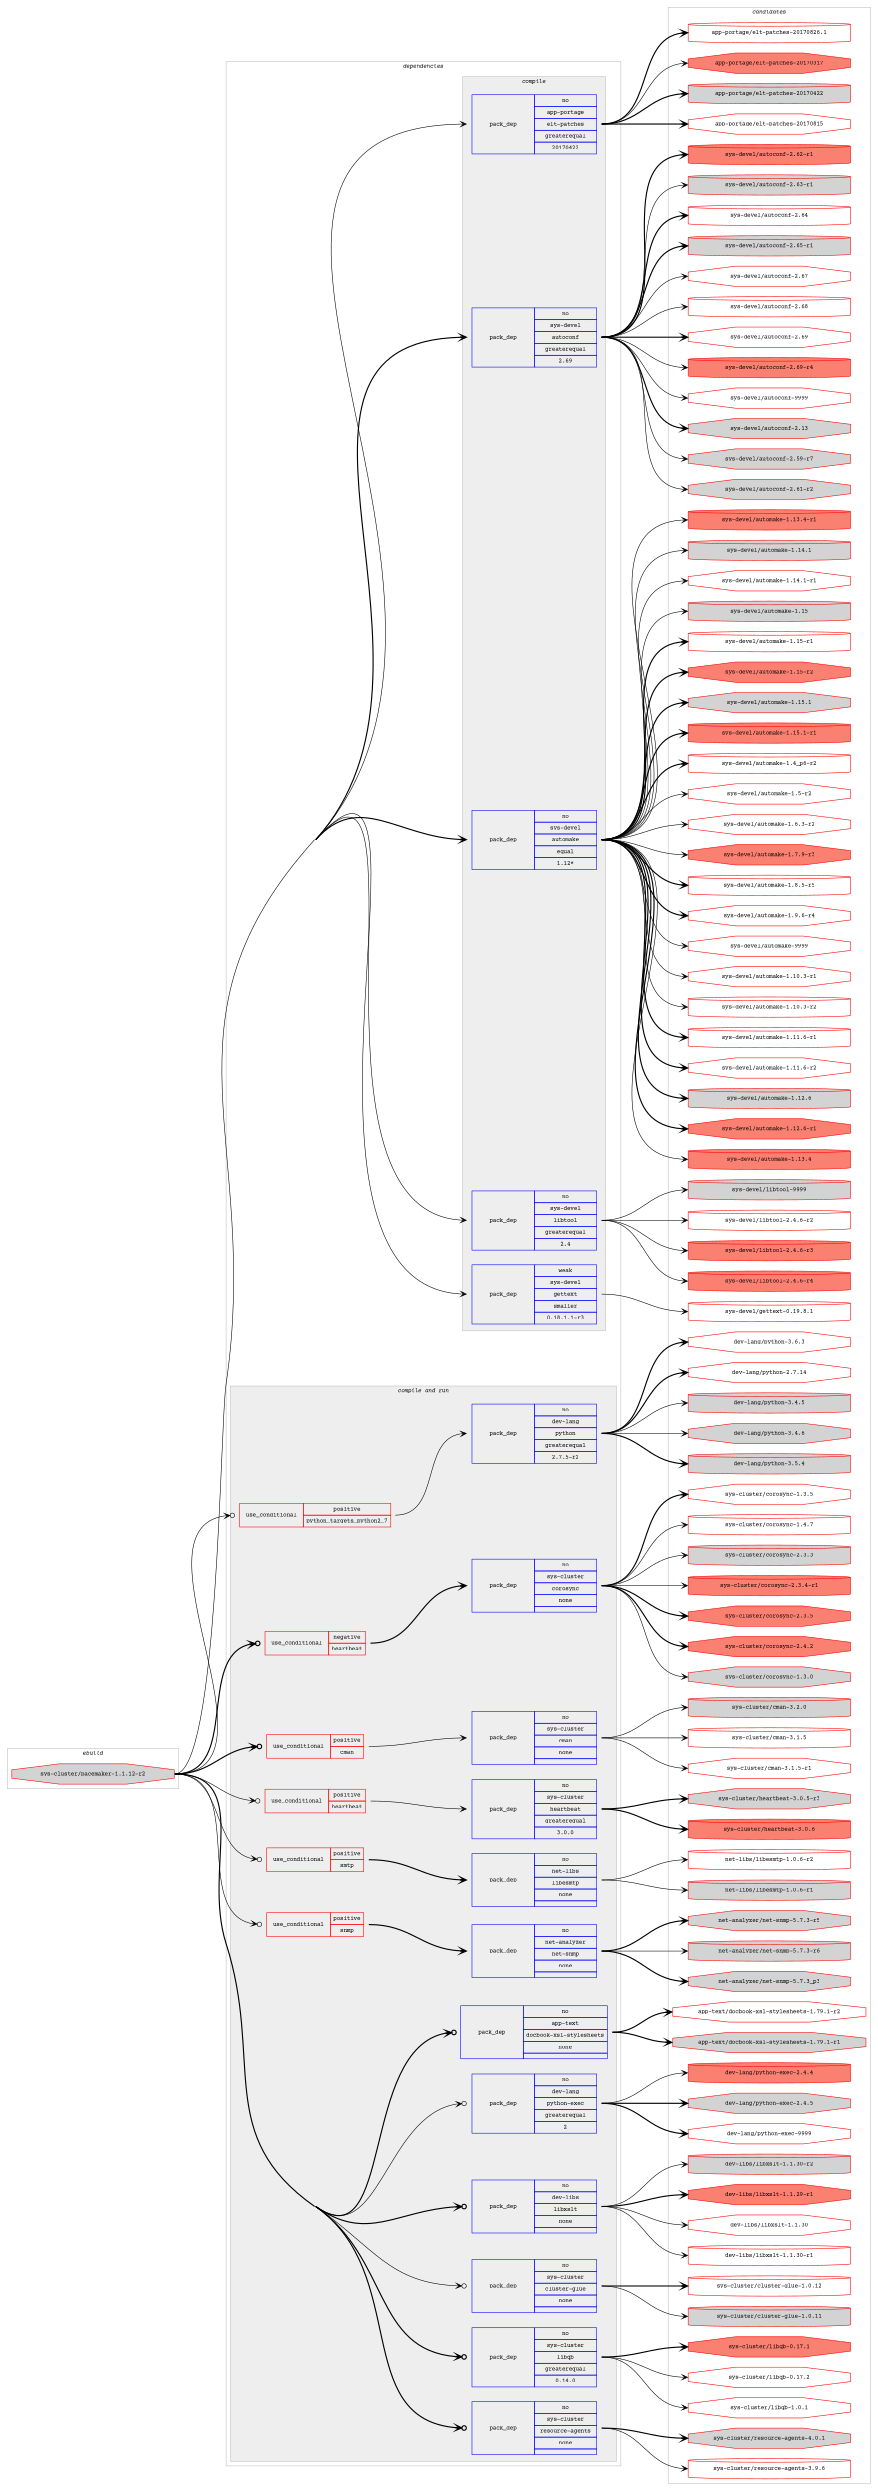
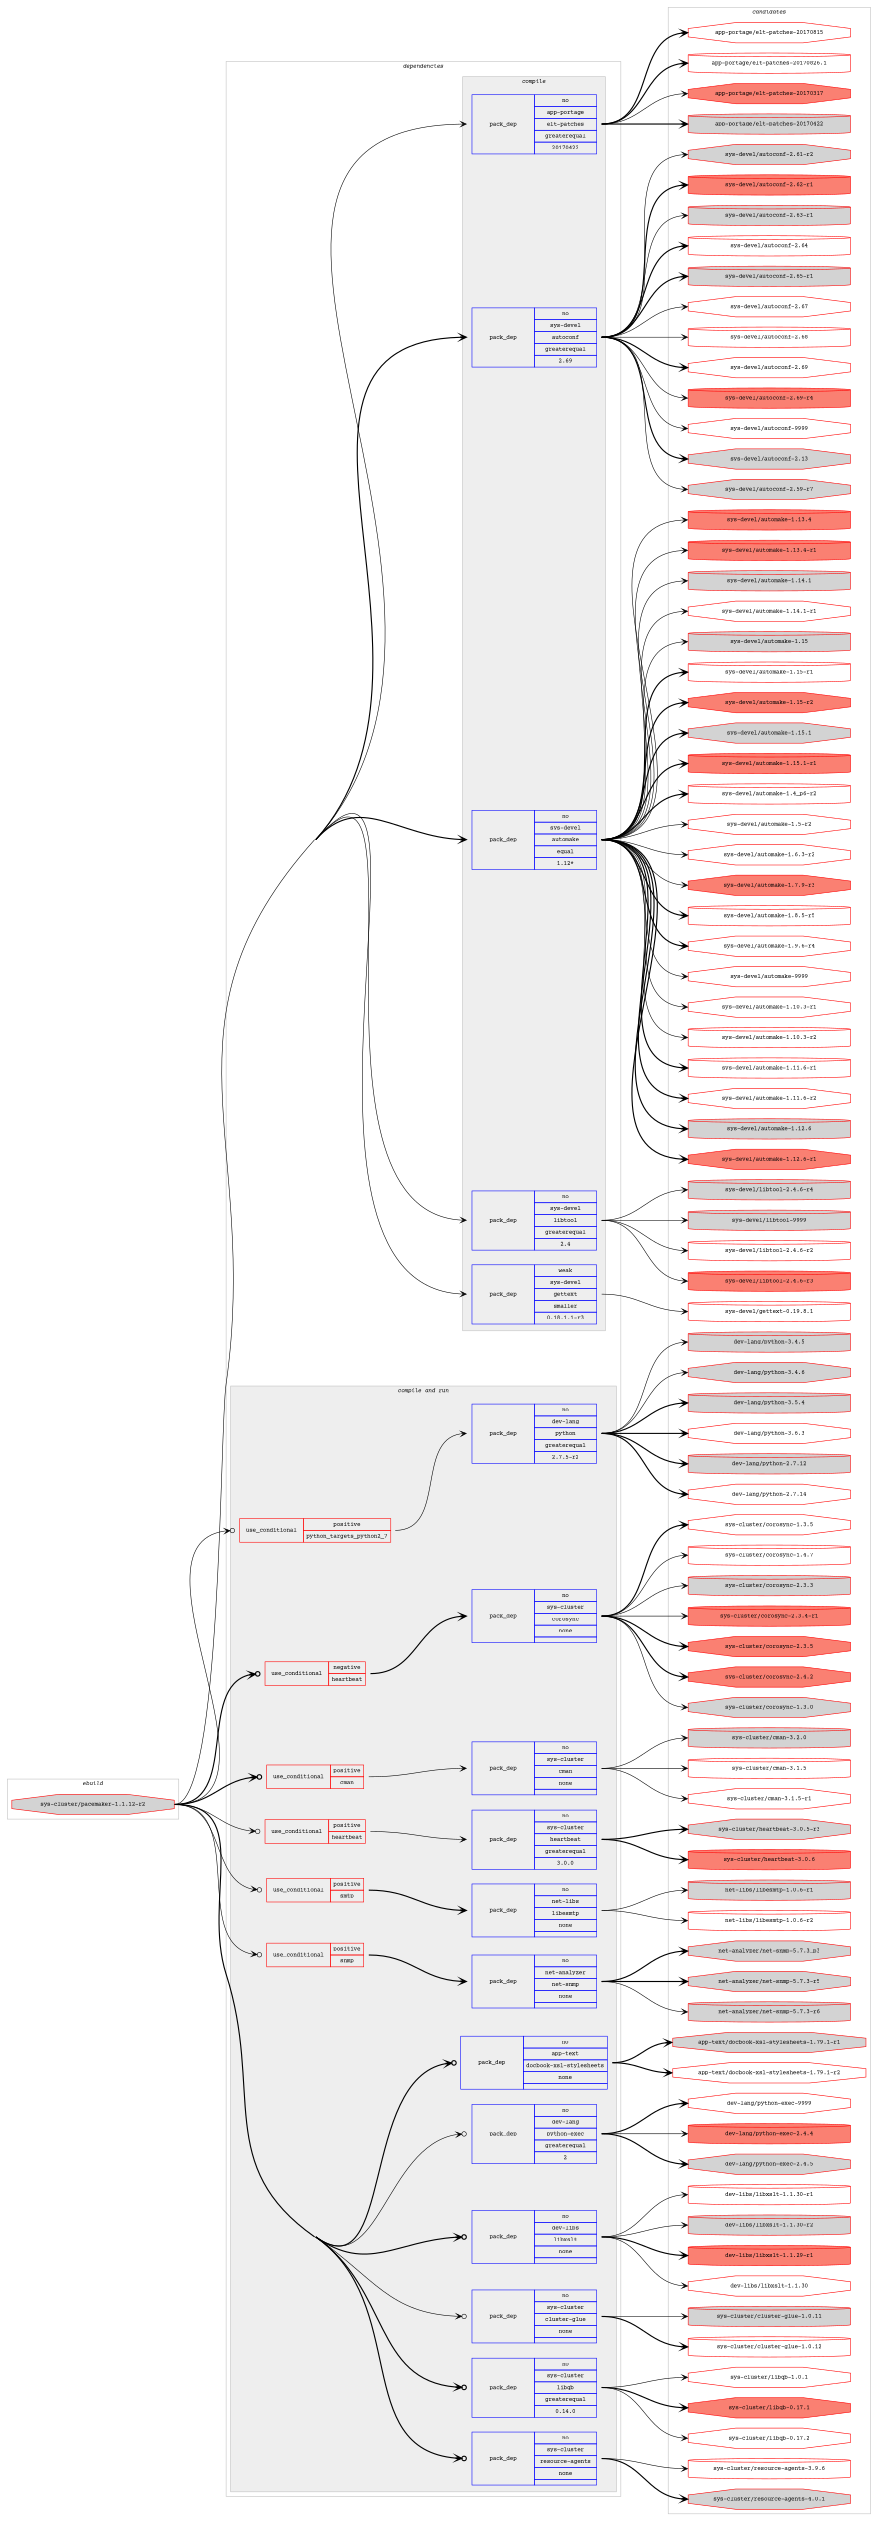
node "sys-devel/libtool-2.4.6-r4": fillcolor salmon -> lightgrey
node "dev-lang/python-2.7.12": added
node "dev-libs/libxslt-1.1.29-r1": shape octagon -> cylinder
